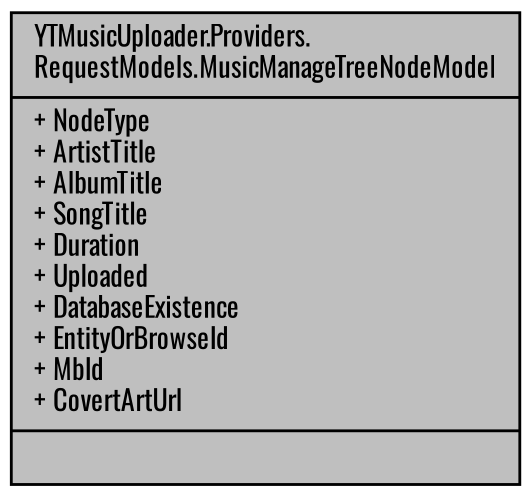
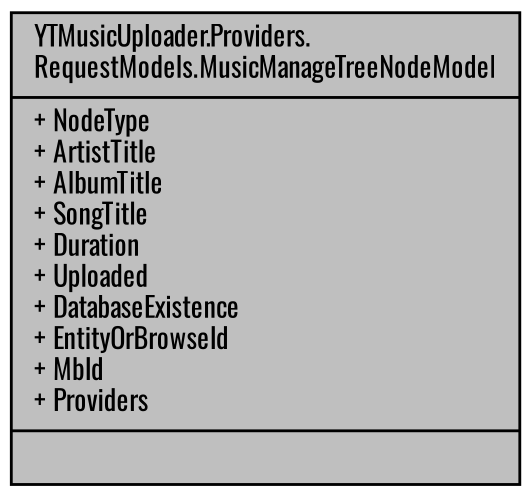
node "YTMusicUploader.Providers.": text "+ CovertArtUrl" -> "+ Providers"
